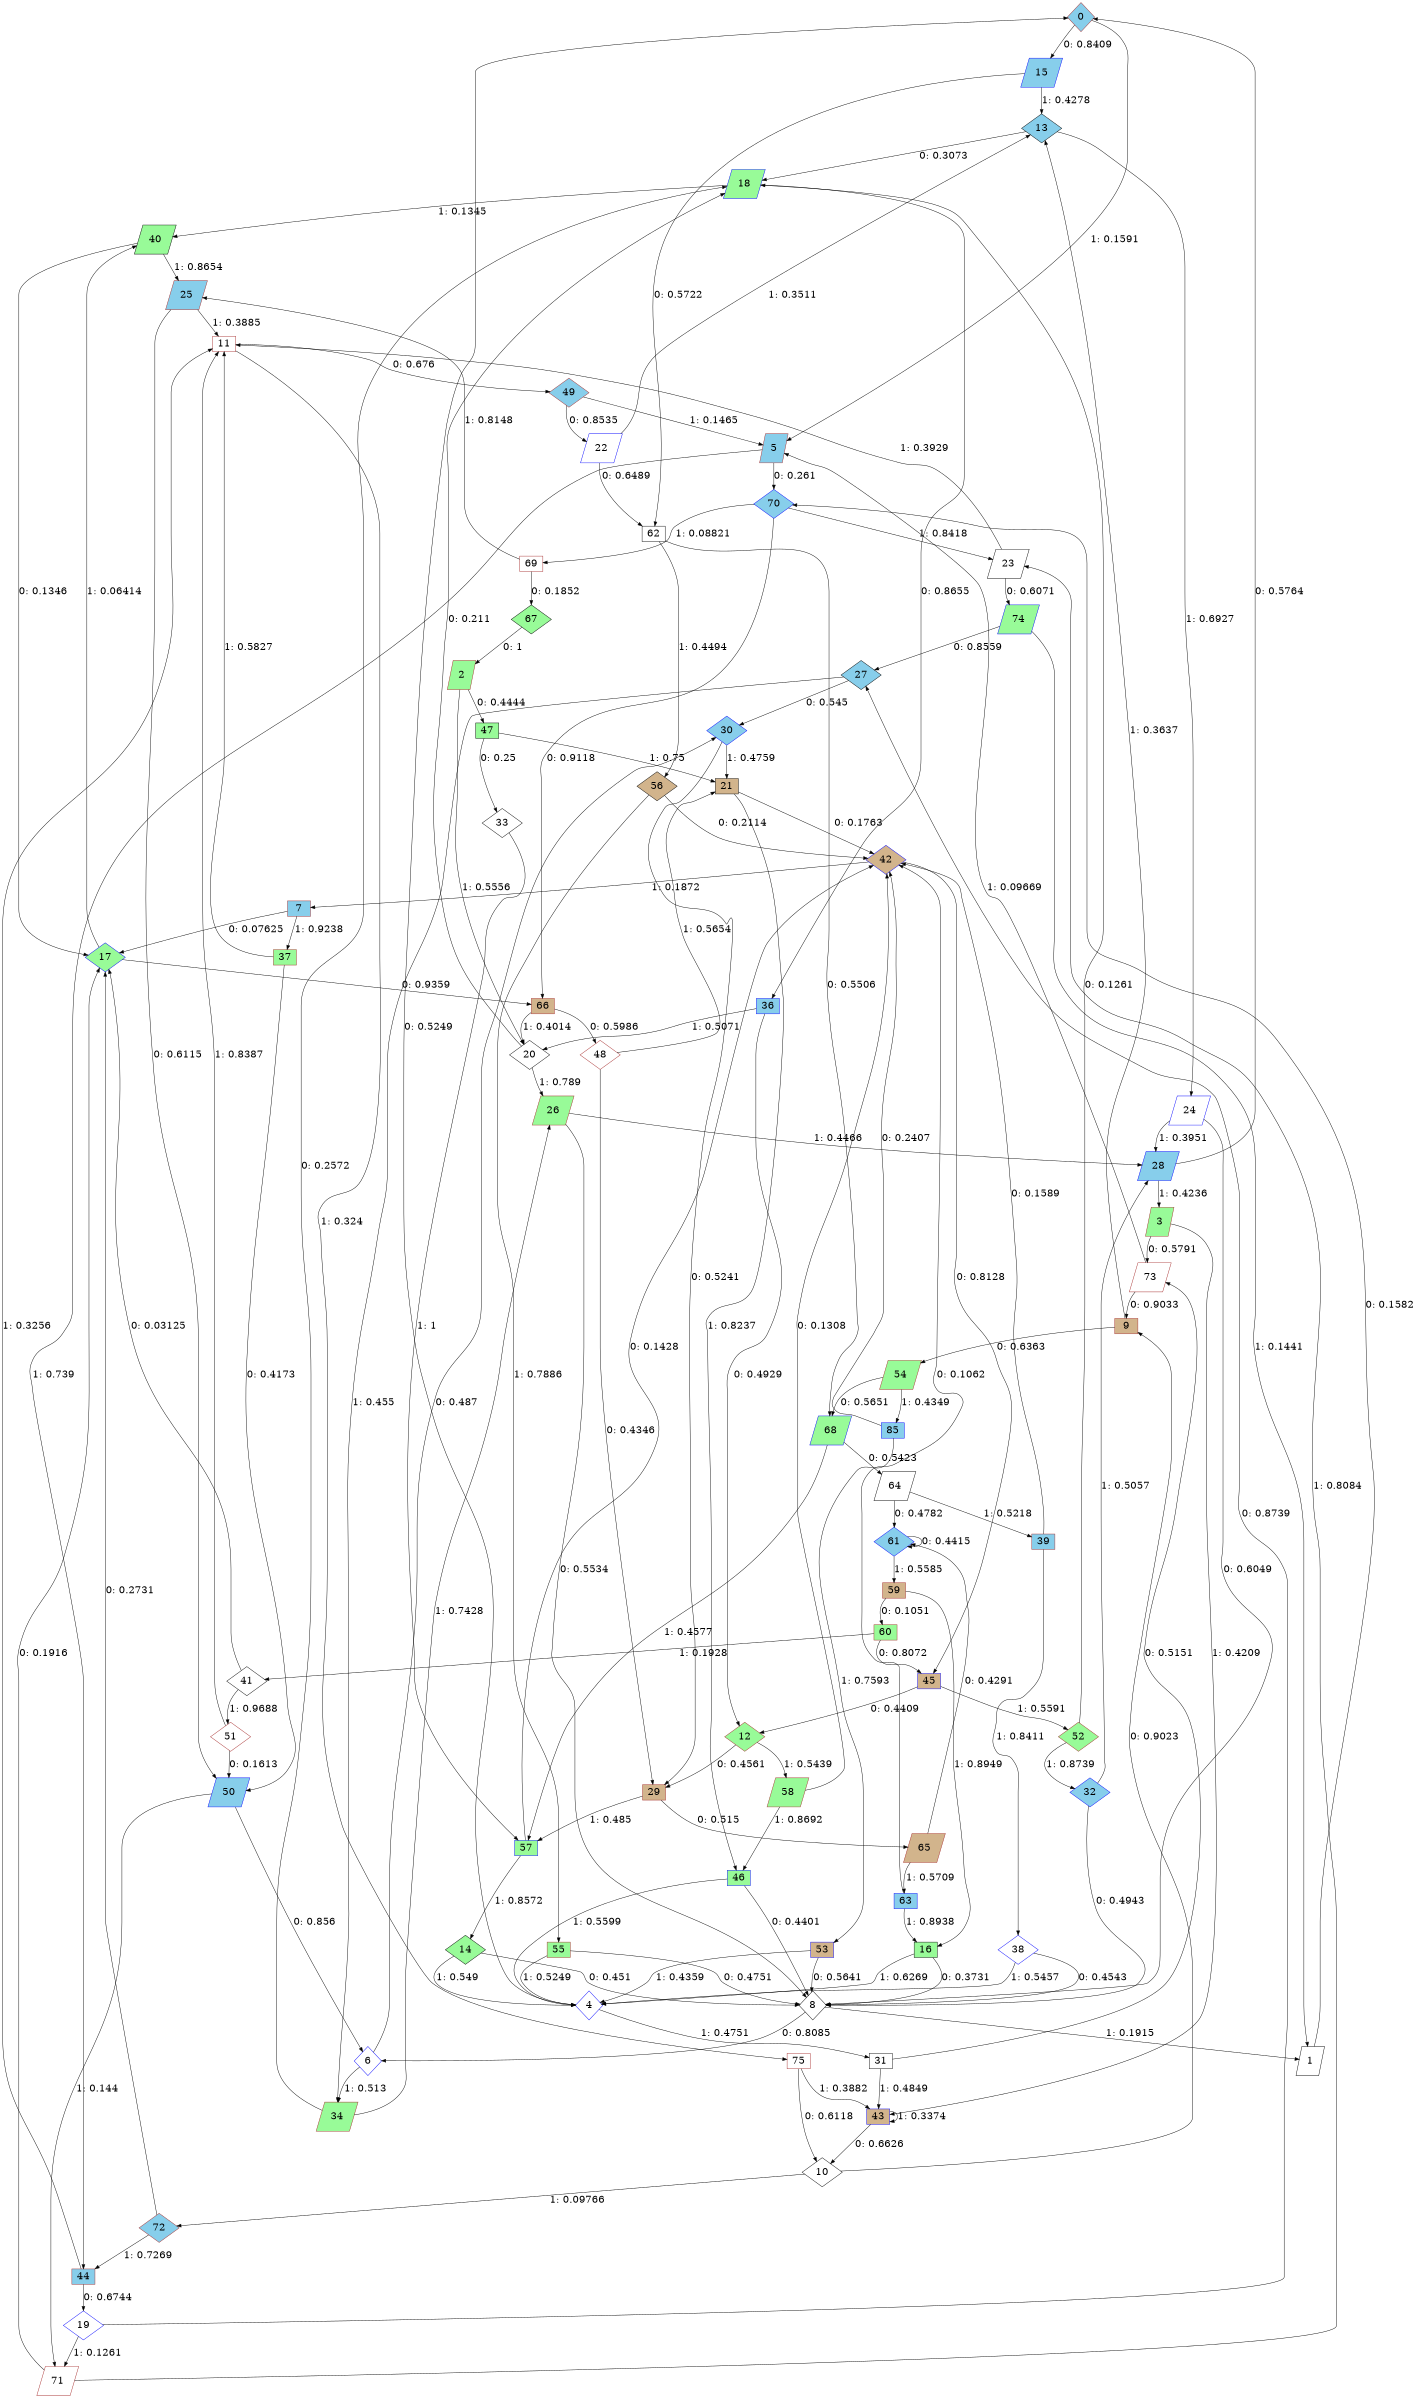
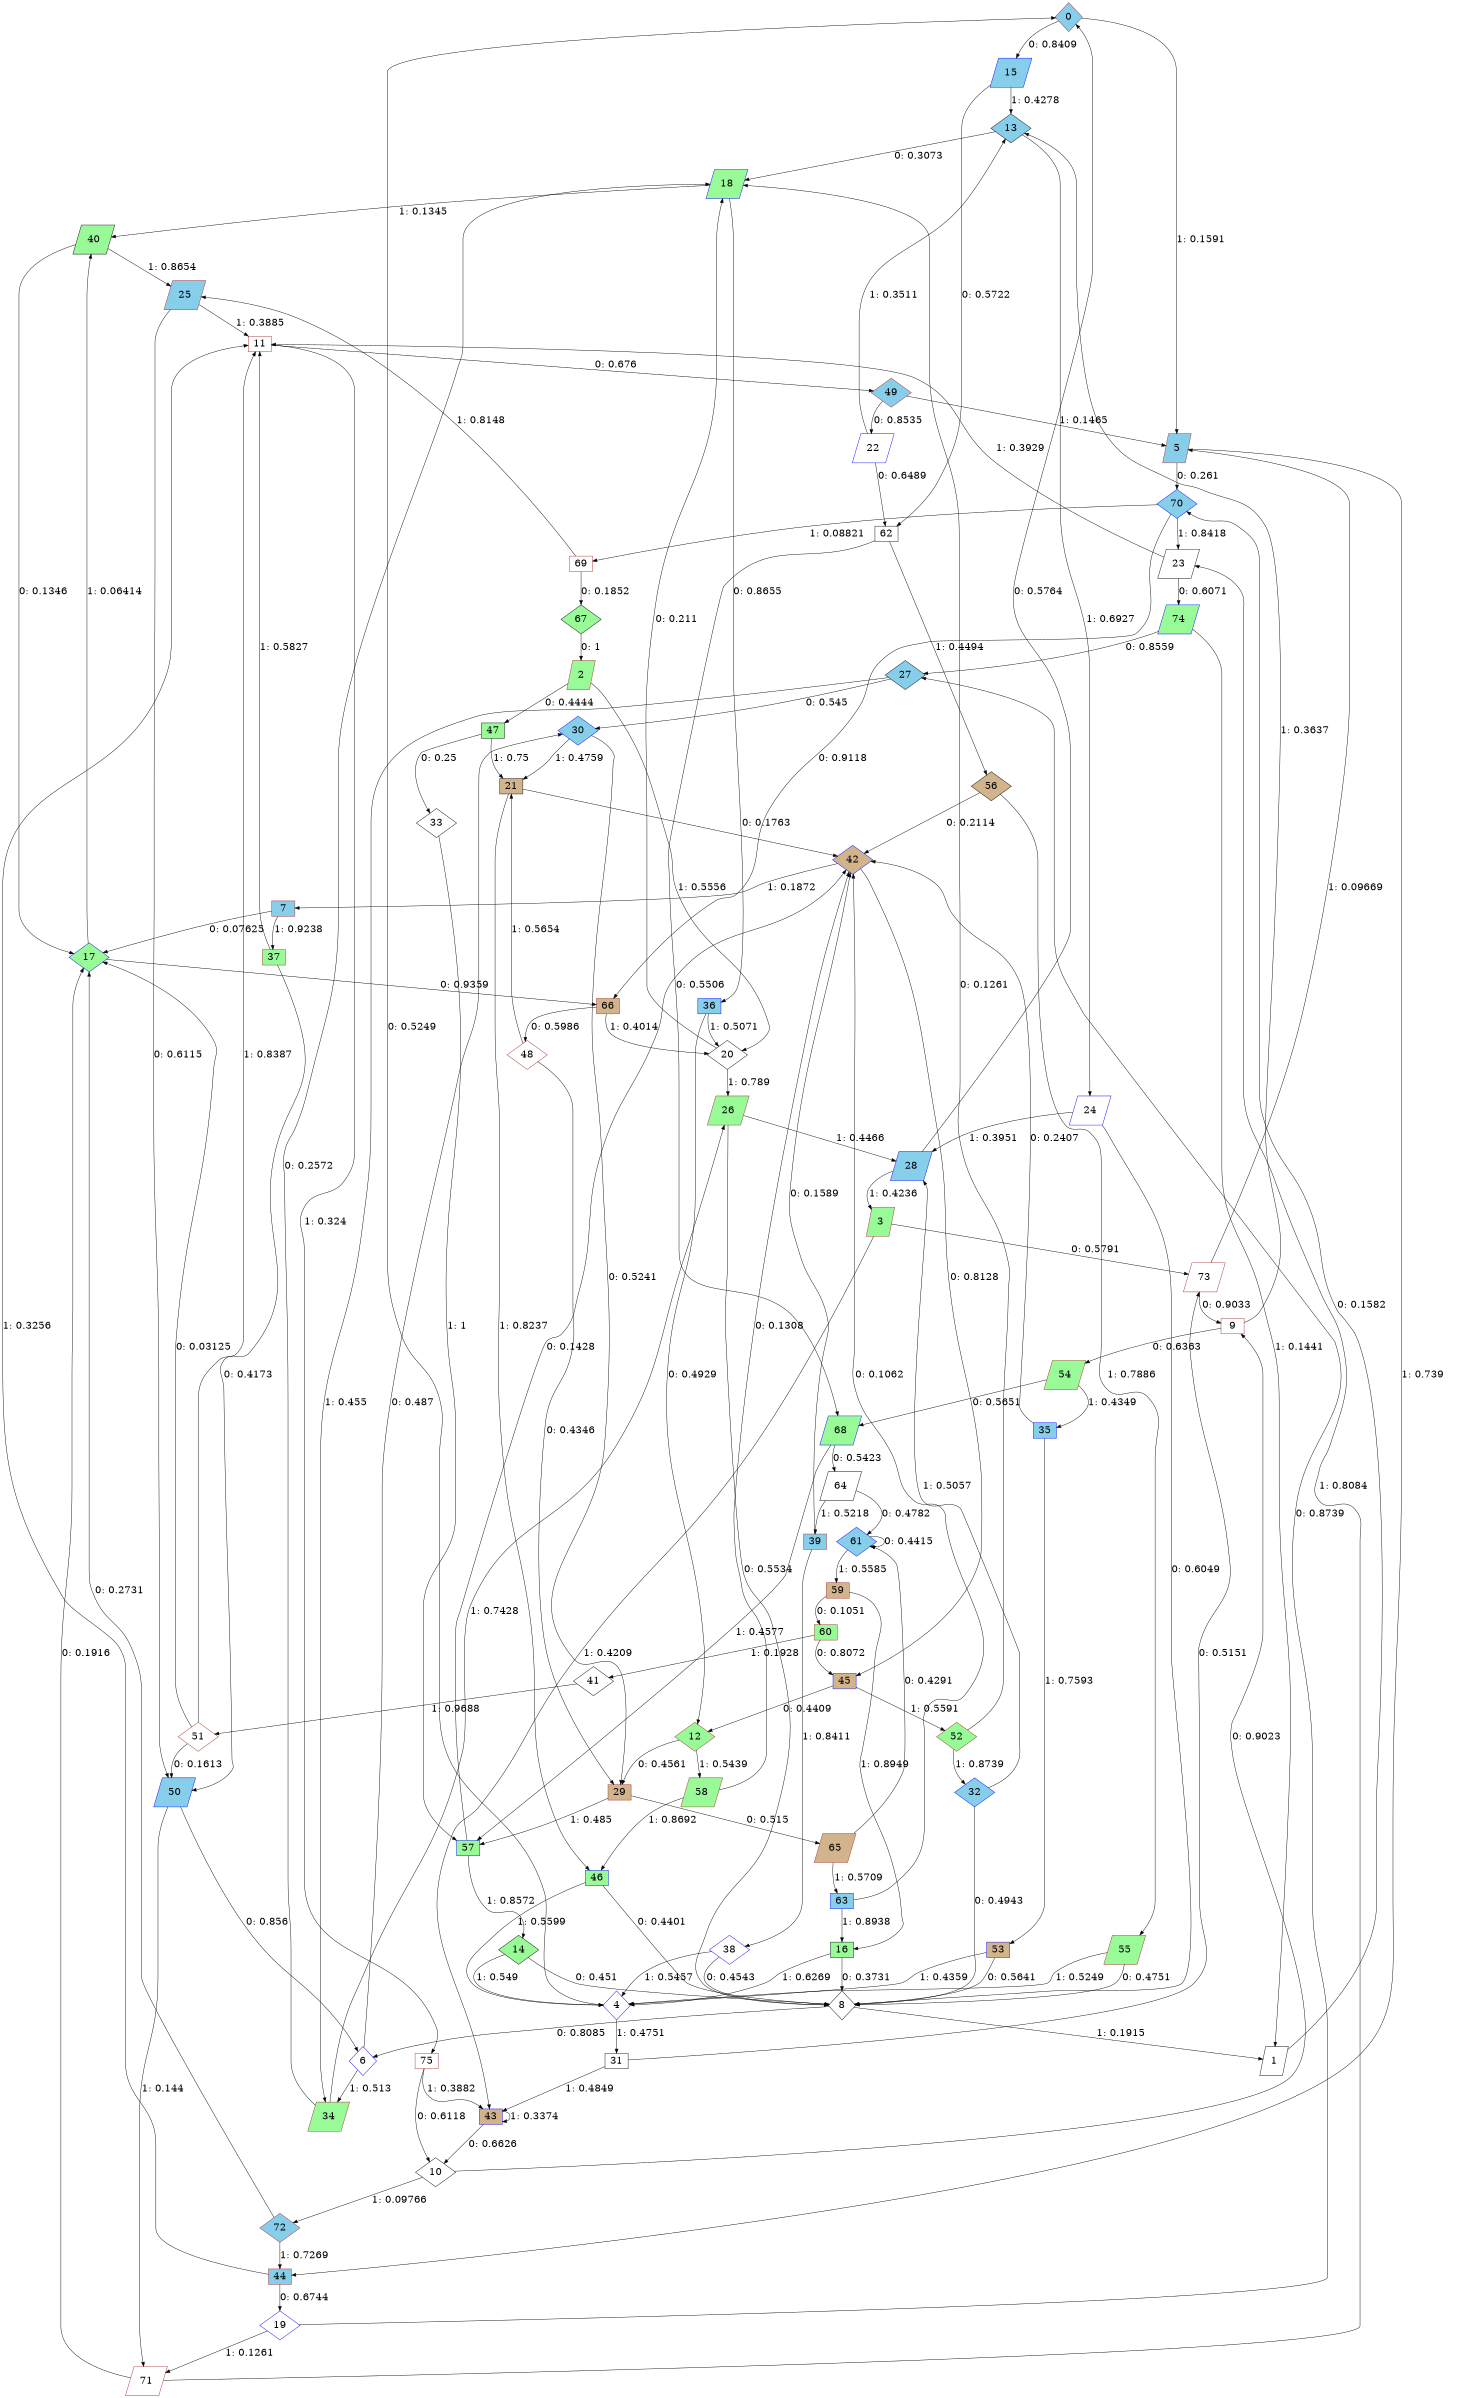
node "9": fillcolor tan -> white
edge "41" -> "17": now "51" -> "17"
node "85": label "85" -> "35"
node "55": shape box -> parallelogram
